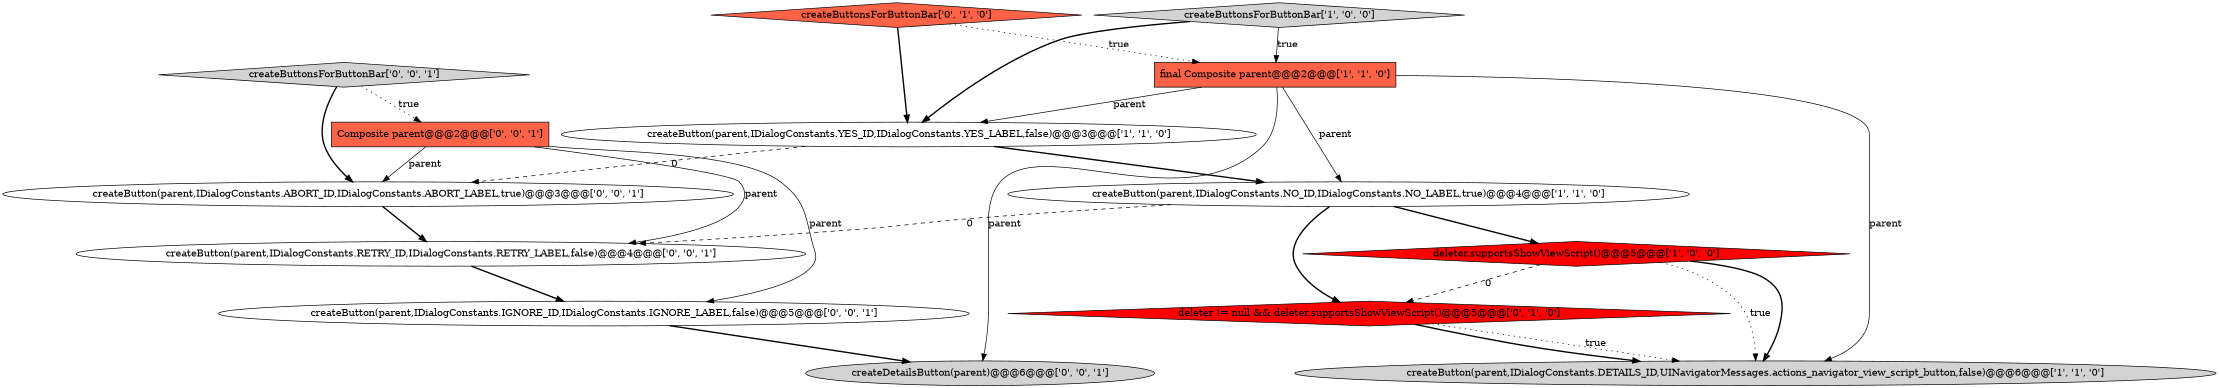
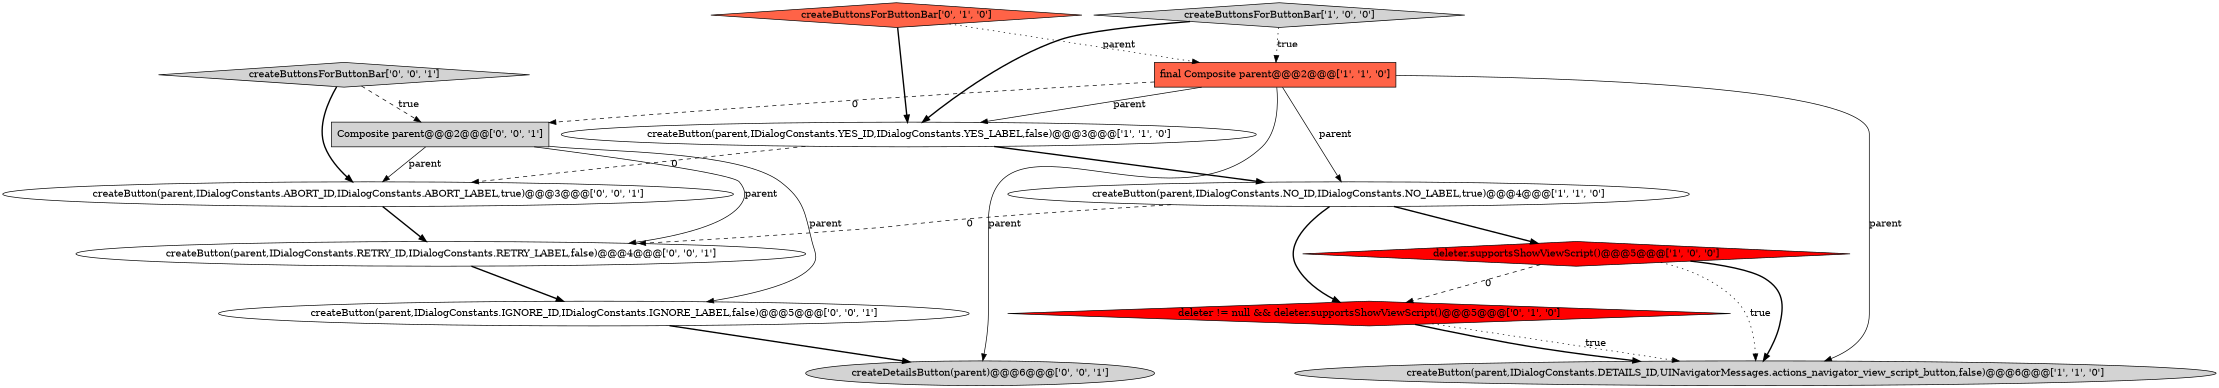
edge "createButtonsForButtonBar['1', '0', '0']" -> "final Composite parent@@@2@@@['1', '1', '0']": style solid -> dotted
edge "createButtonsForButtonBar['0', '1', '0']" -> "final Composite parent@@@2@@@['1', '1', '0']": label "true" -> "parent"
edge "final Composite parent@@@2@@@['1', '1', '0']" -> "Composite parent@@@2@@@['0', '0', '1']": added, label "0"
edge "createButtonsForButtonBar['0', '0', '1']" -> "Composite parent@@@2@@@['0', '0', '1']": style dotted -> dashed
node "Composite parent@@@2@@@['0', '0', '1']": fillcolor tomato -> lightgray
